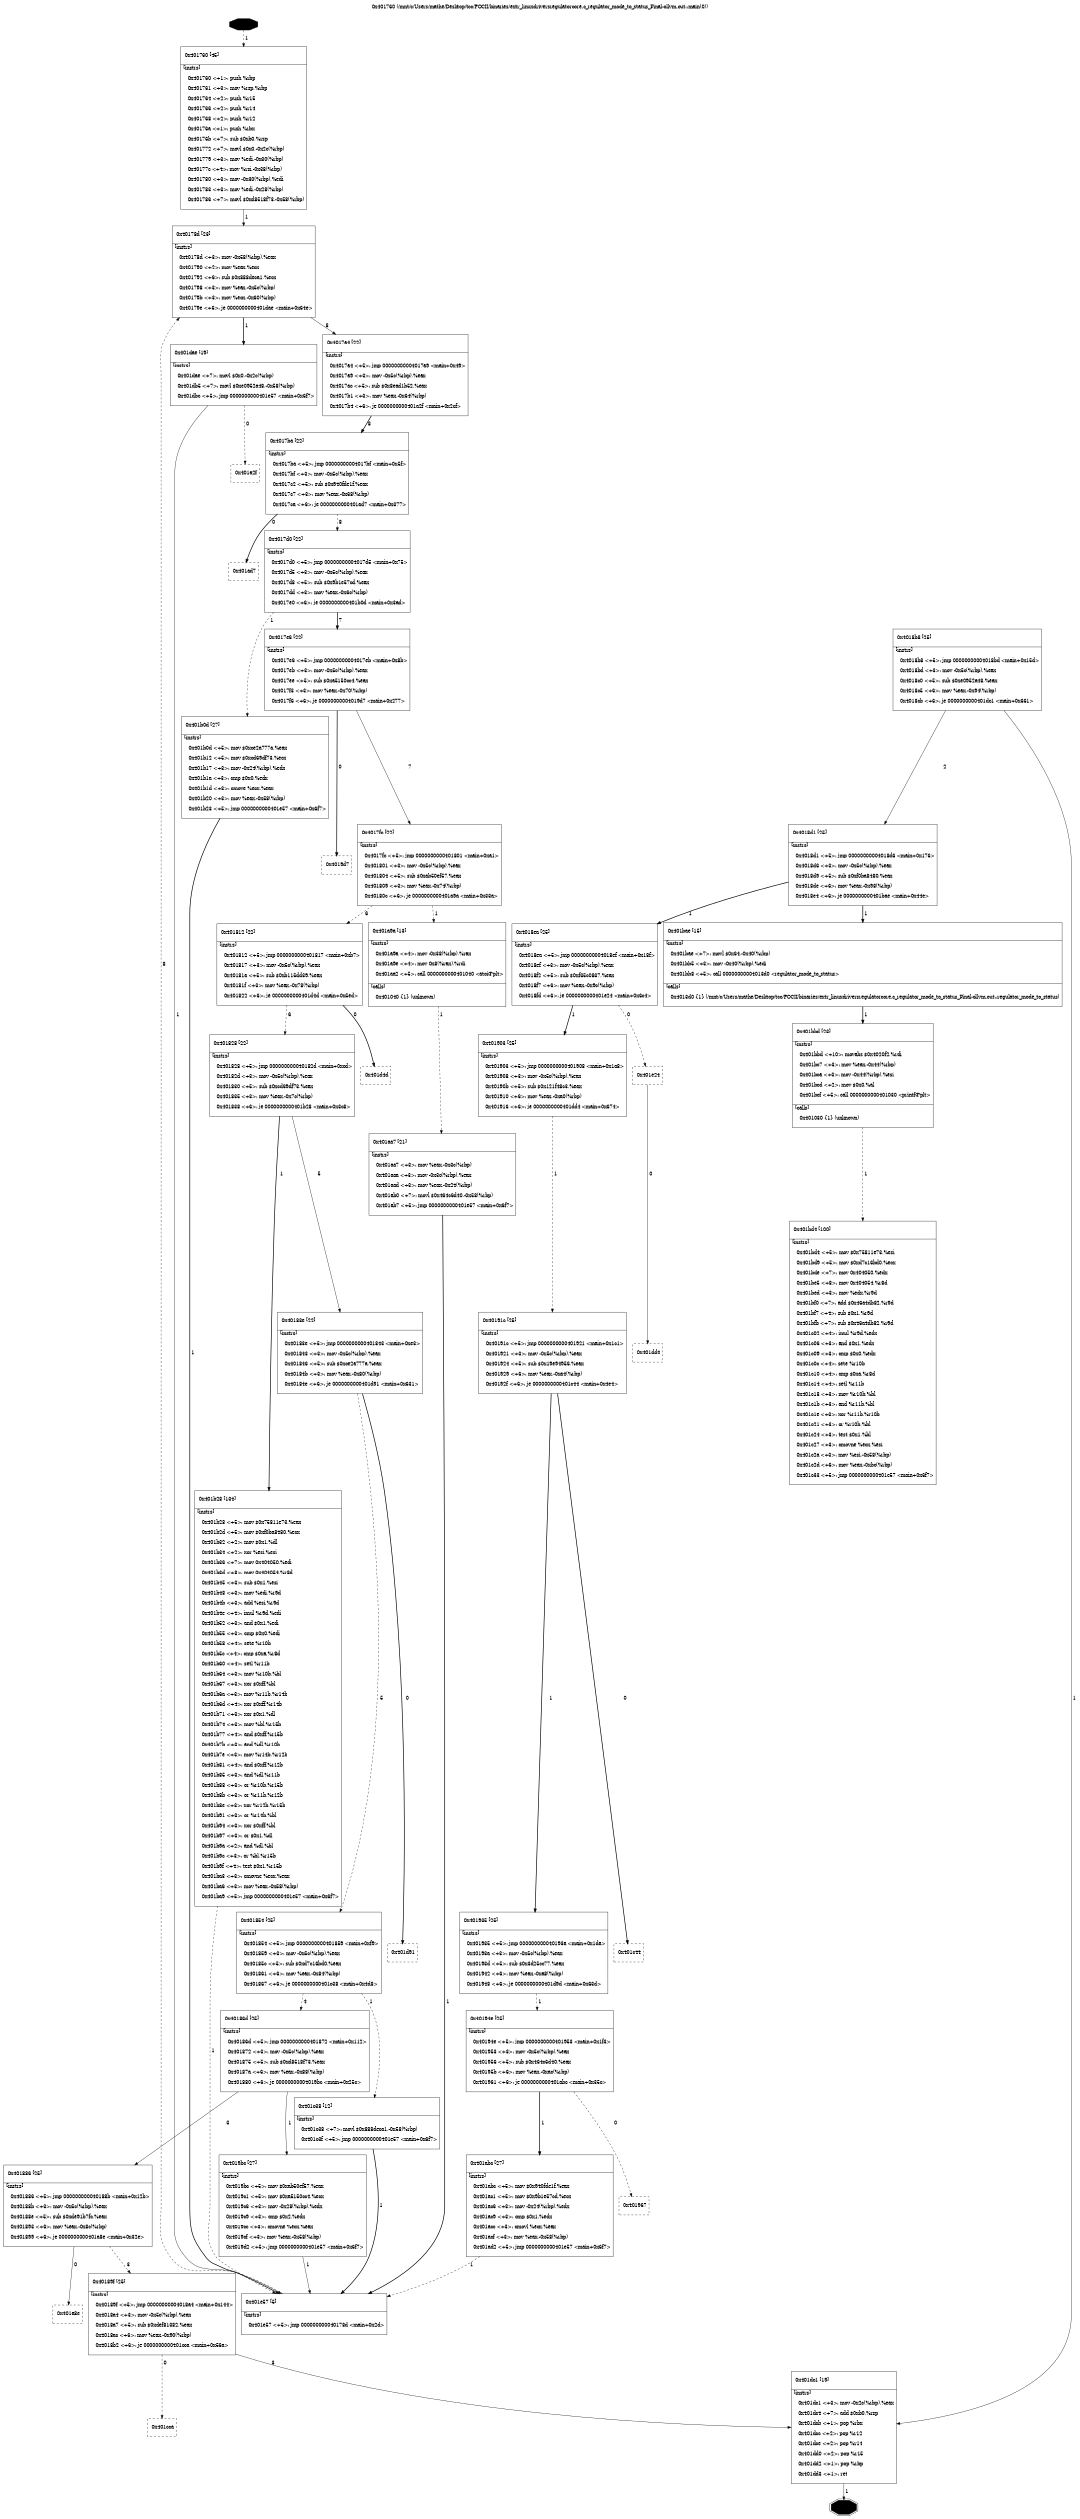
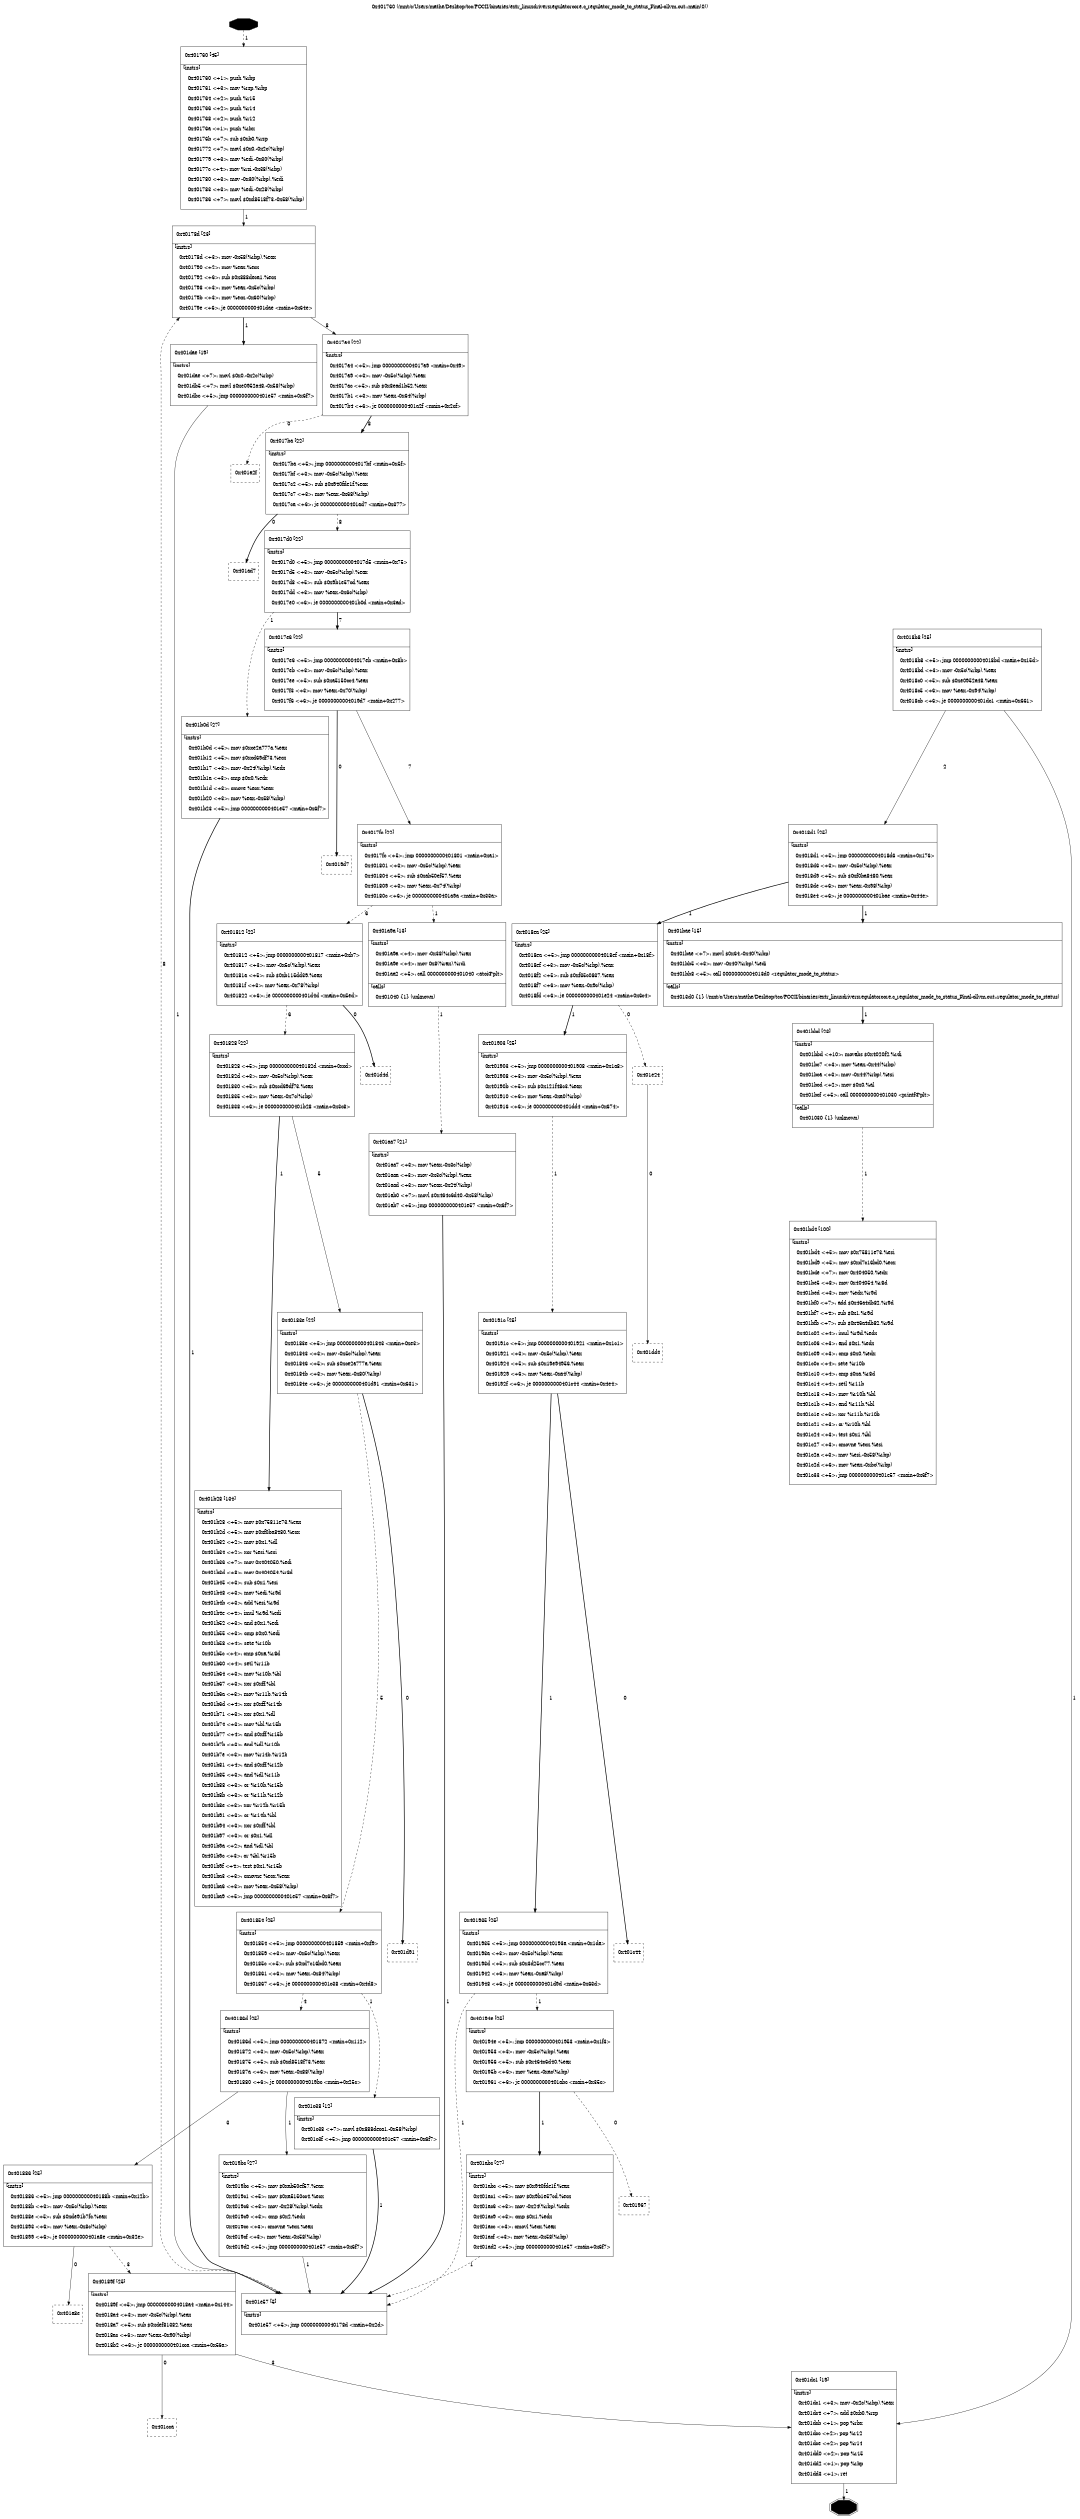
edge "0x401dae [19]" -> "0x401a2f": now "0x4017a4 [22]" -> "0x401a2f"
edge "0x401b28 [134]" -> "0x401e57 [5]": now "0x401935 [25]" -> "0x401e57 [5]"
edge "0x40189f [25]" -> "0x401cca": style dashed -> solid
